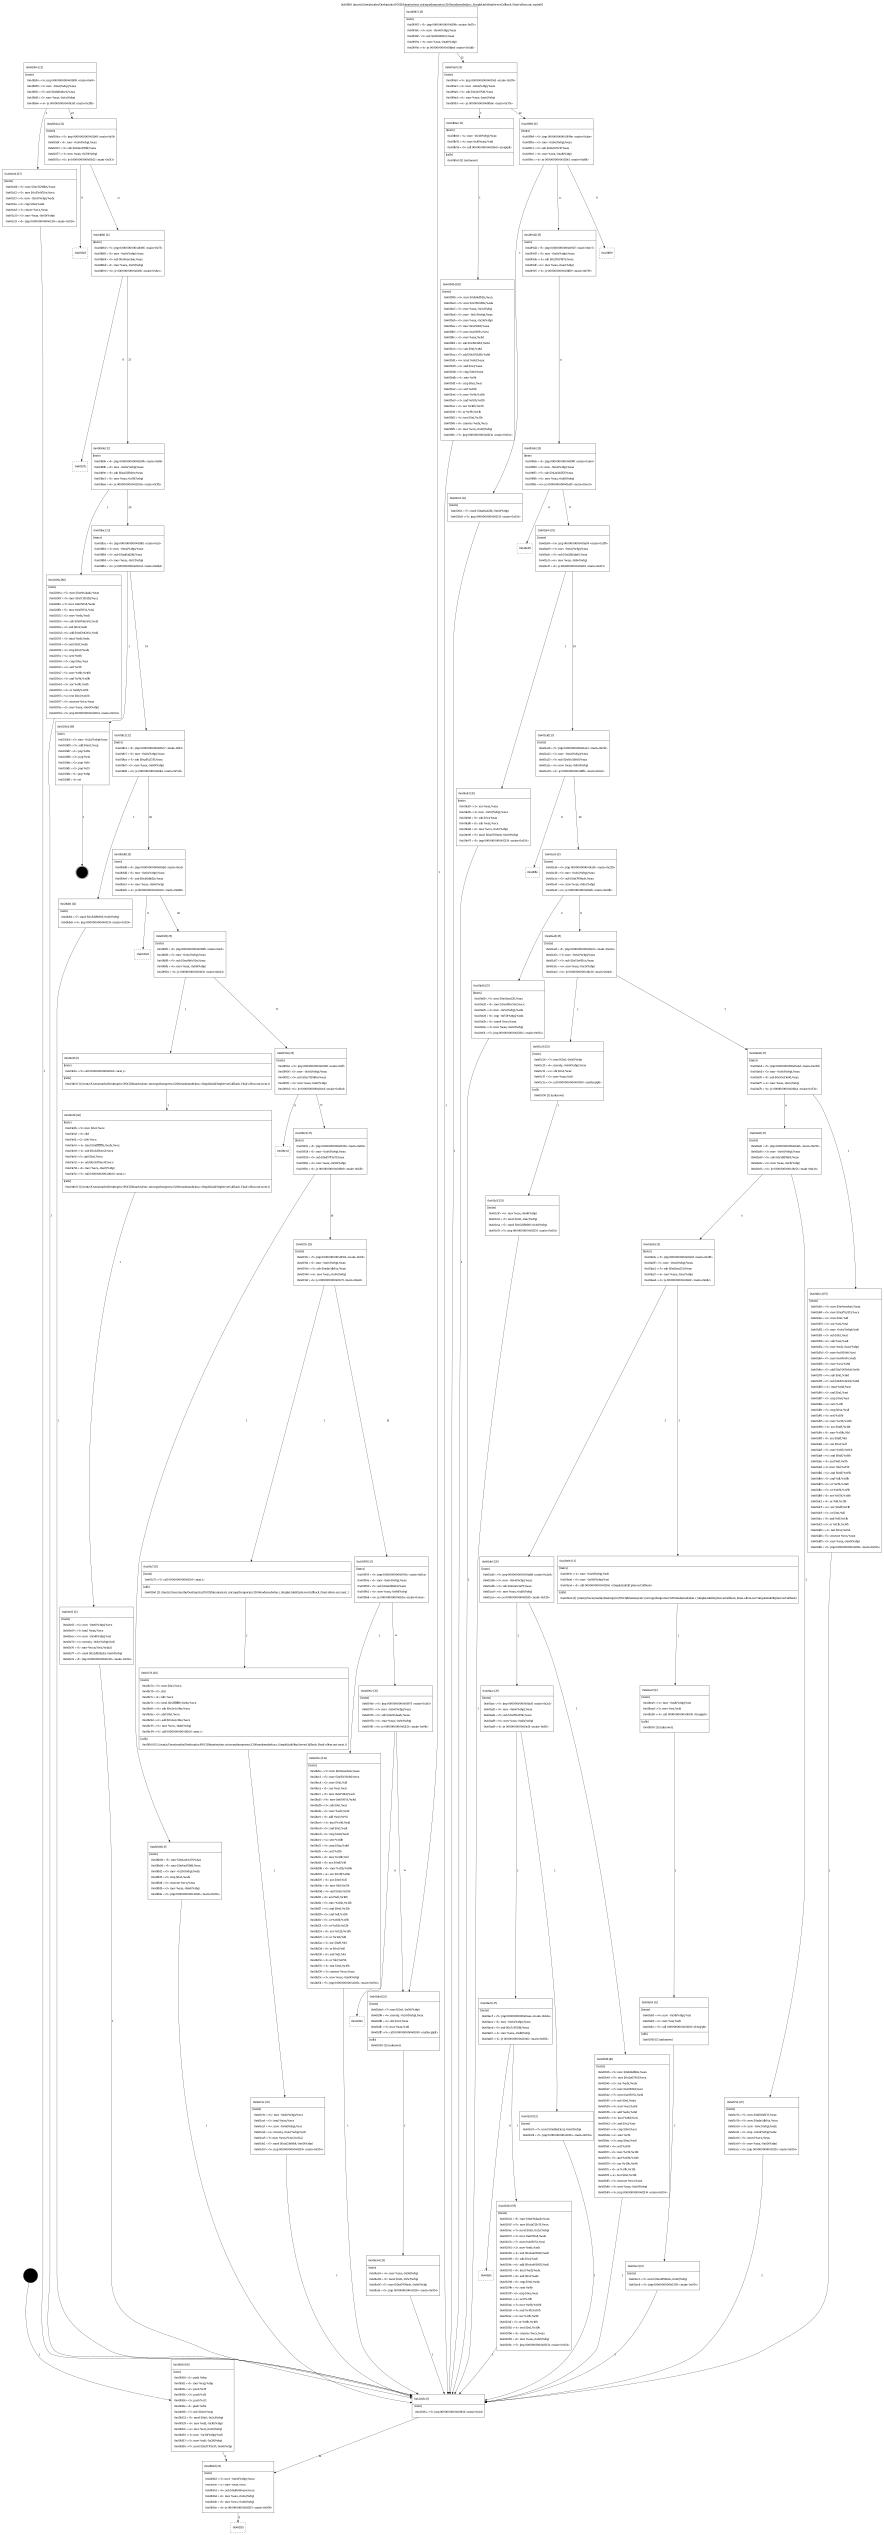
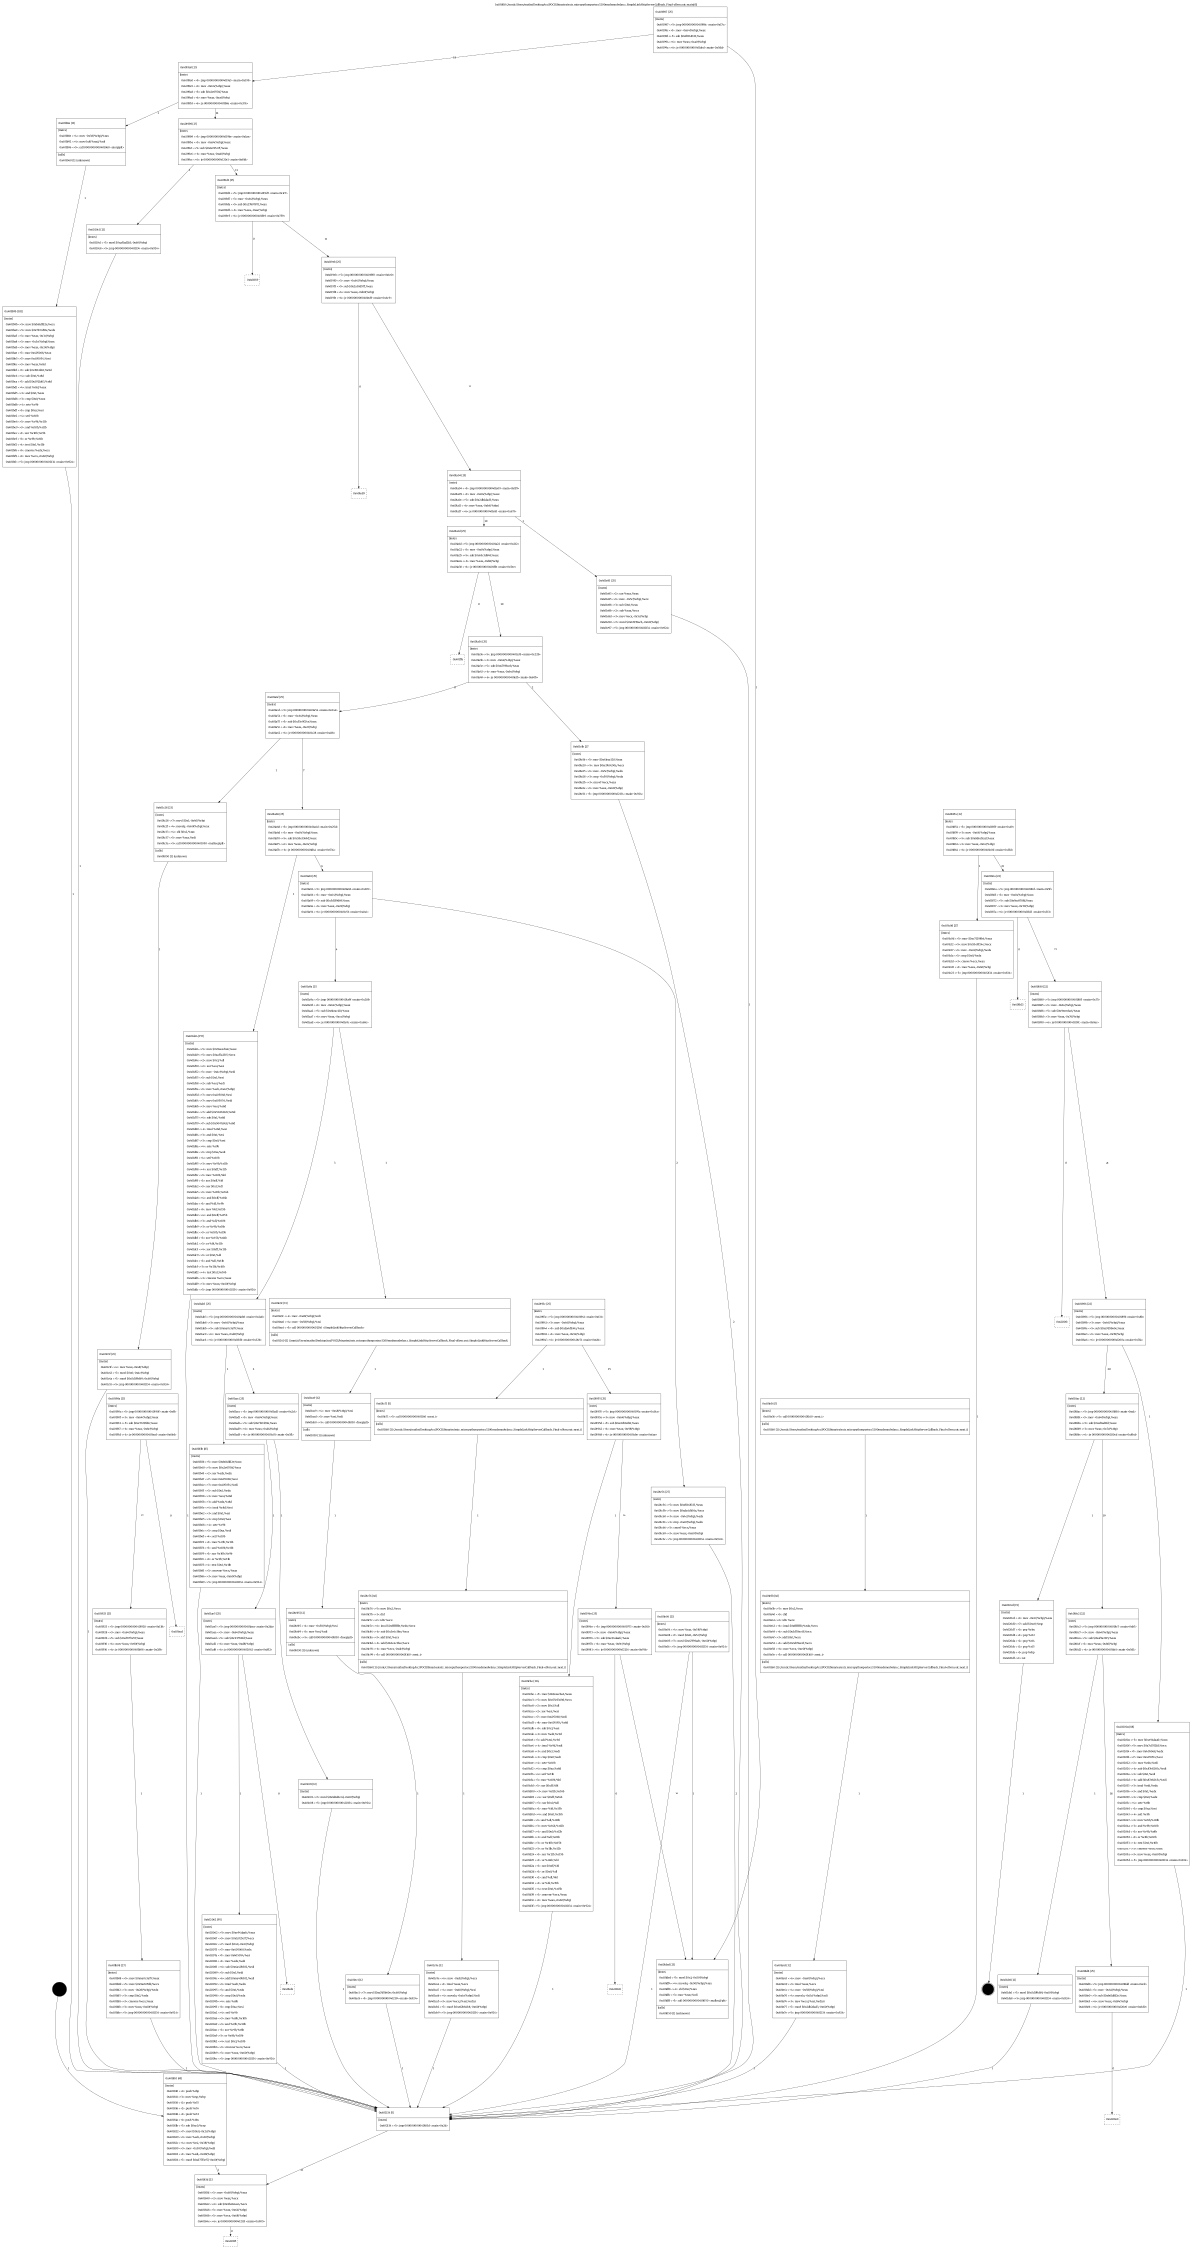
edge "0x4019b9 [25]" -> "0x401f69": now "0x4019d2 [25]" -> "0x401f69"
node "0x4018f1 [25]": removed
edge "0x401923 [25]" -> "0x40193c [25]": removed, label "16"
edge "0x401ded [23]" -> "0x401e04 [23]": reversed
